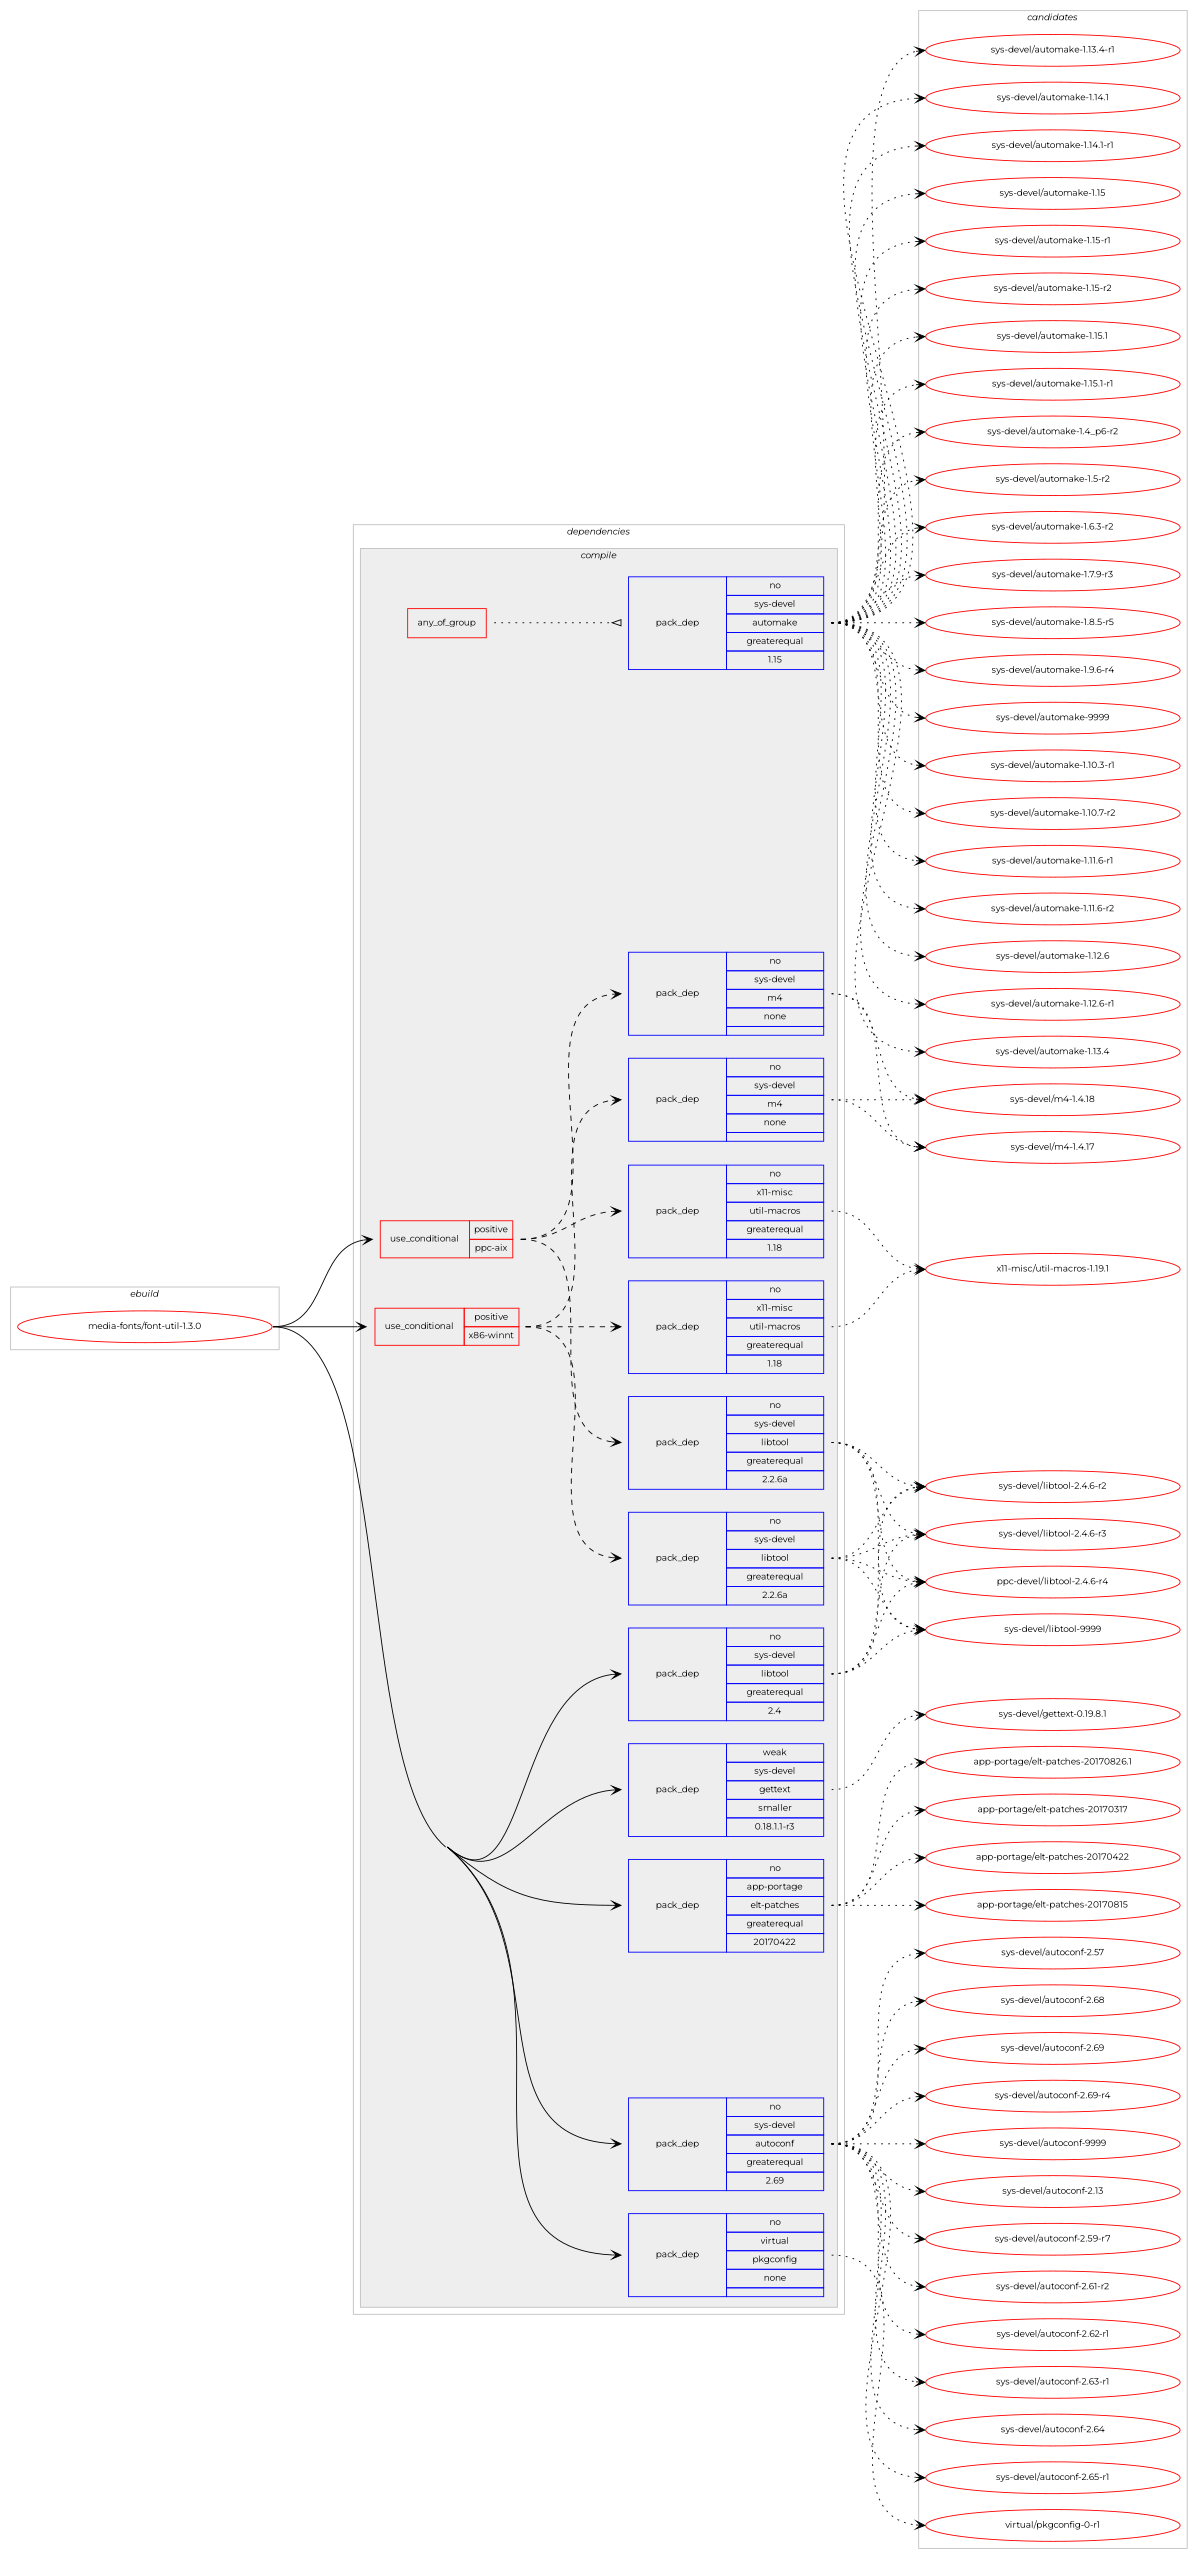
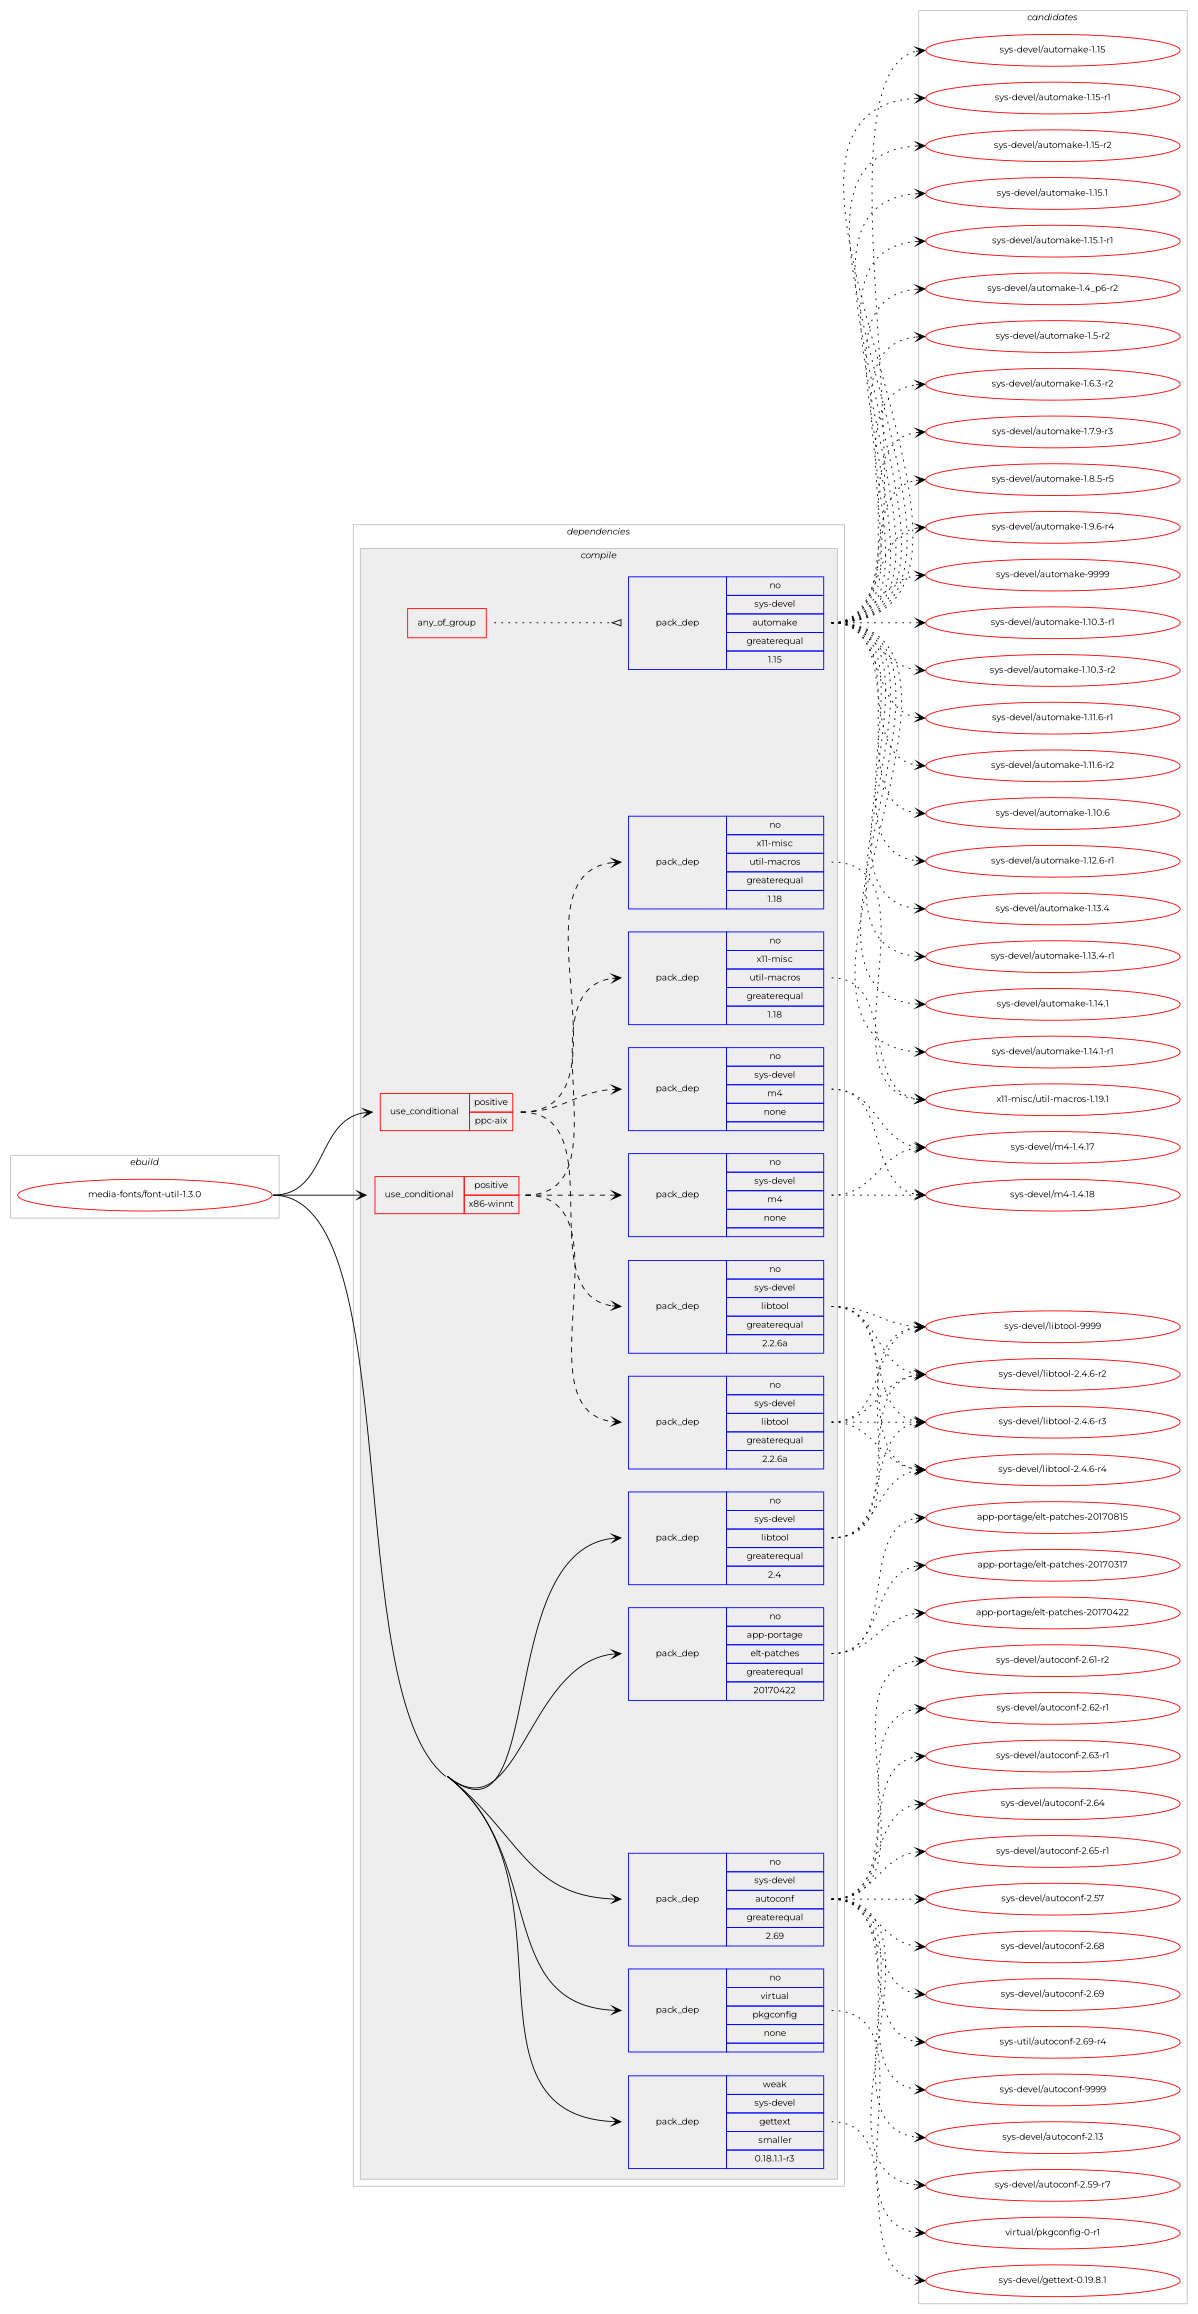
node "sys-devel/automake-1.10.7-r2": label "sys-devel/automake-1.10.7-r2" -> "sys-devel/automake-1.10.3-r2"
node "sys-devel/automake-1.12.6": label "sys-devel/automake-1.12.6" -> "sys-devel/automake-1.10.6"
node "ppc-devel/libtool-2.4.6-r4": label "ppc-devel/libtool-2.4.6-r4" -> "sys-devel/libtool-2.4.6-r4"
node "app-portage/elt-patches-20170826.1": removed
node "sys-devel/autoconf-2.69-r4": label "sys-devel/autoconf-2.69-r4" -> "sys-util/autoconf-2.69-r4"
